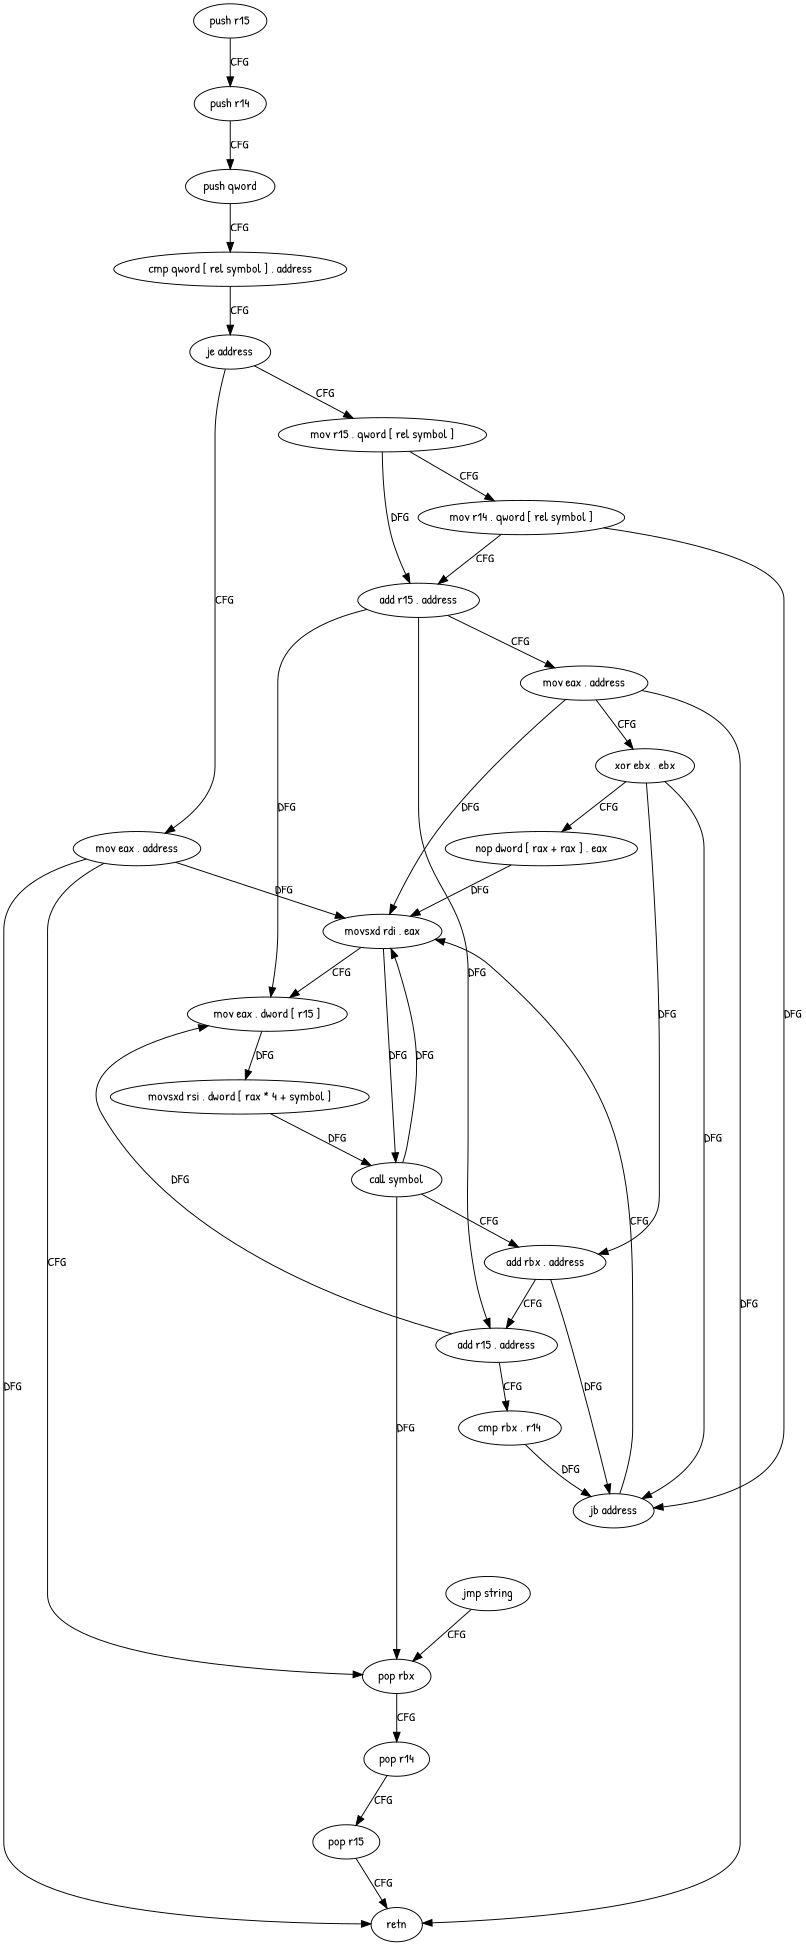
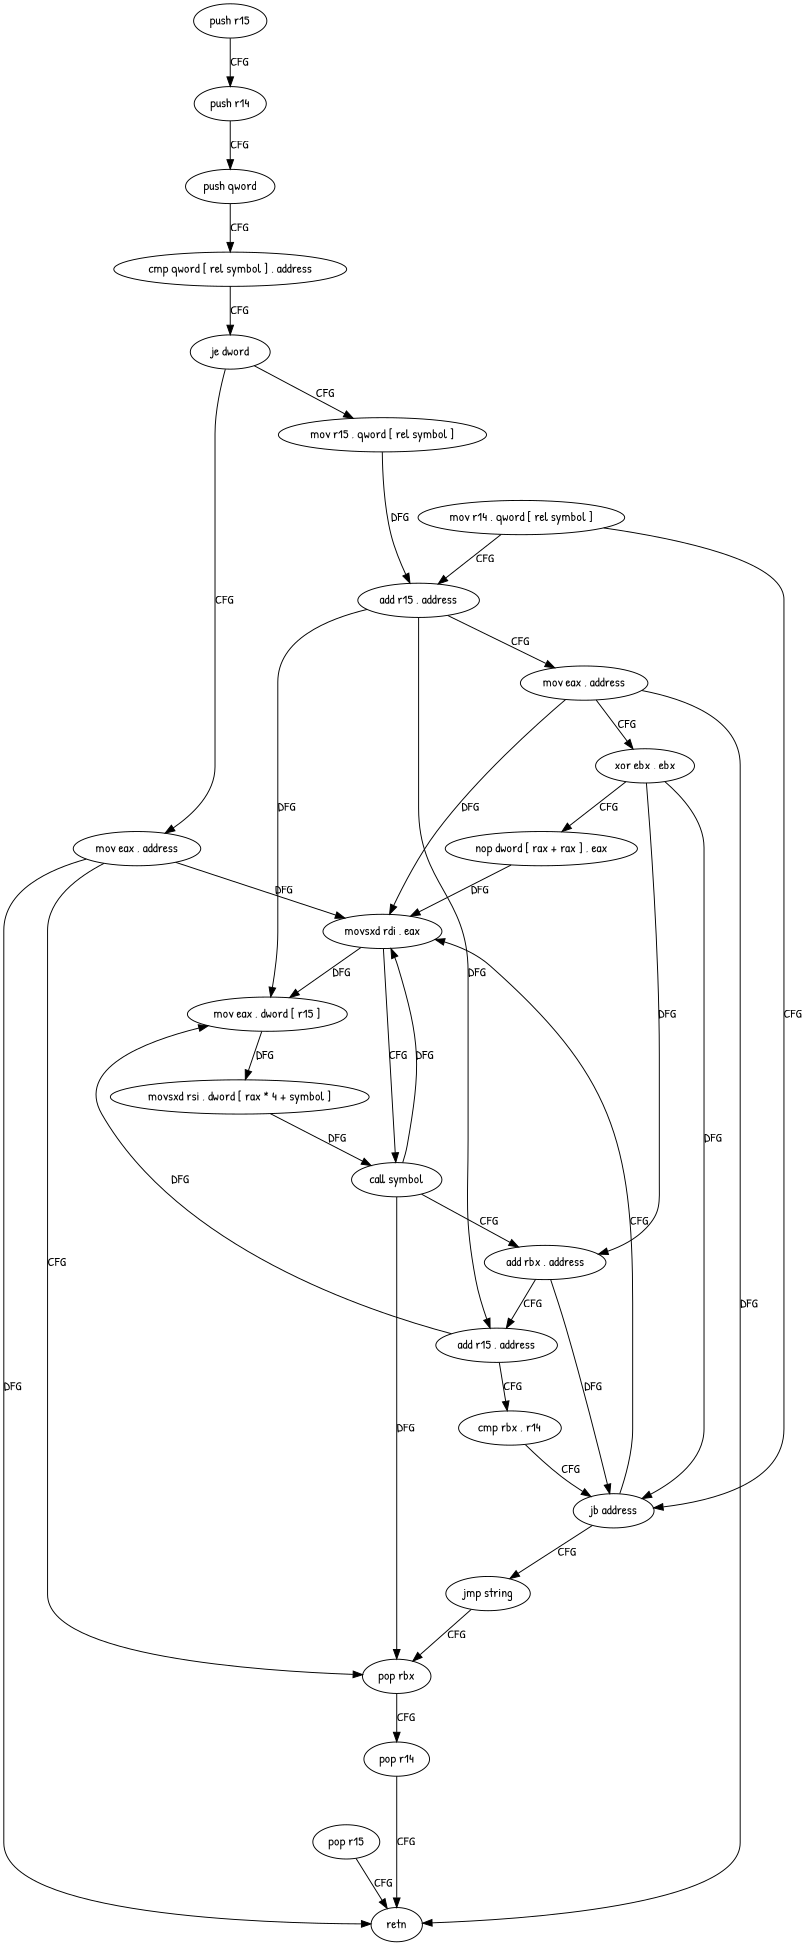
node "je address": label "je address" -> "je dword"
edge "mov r15 , qword [ rel symbol ]" -> "mov r14 , qword [ rel symbol ]": removed, label "CFG"
edge "movsxd rdi , eax" -> "mov eax , dword [ r15 ]": label "CFG" -> "DFG"
edge "mov r14 , qword [ rel symbol ]" -> "jb address": label "DFG" -> "CFG"
edge "movsxd rdi , eax" -> "call symbol": label "DFG" -> "CFG"
edge "cmp rbx , r14" -> "jb address": label "DFG" -> "CFG"
edge "jb address" -> "jmp string": added, label "CFG"
edge "pop r14" -> "pop r15": now "pop r14" -> "retn"
